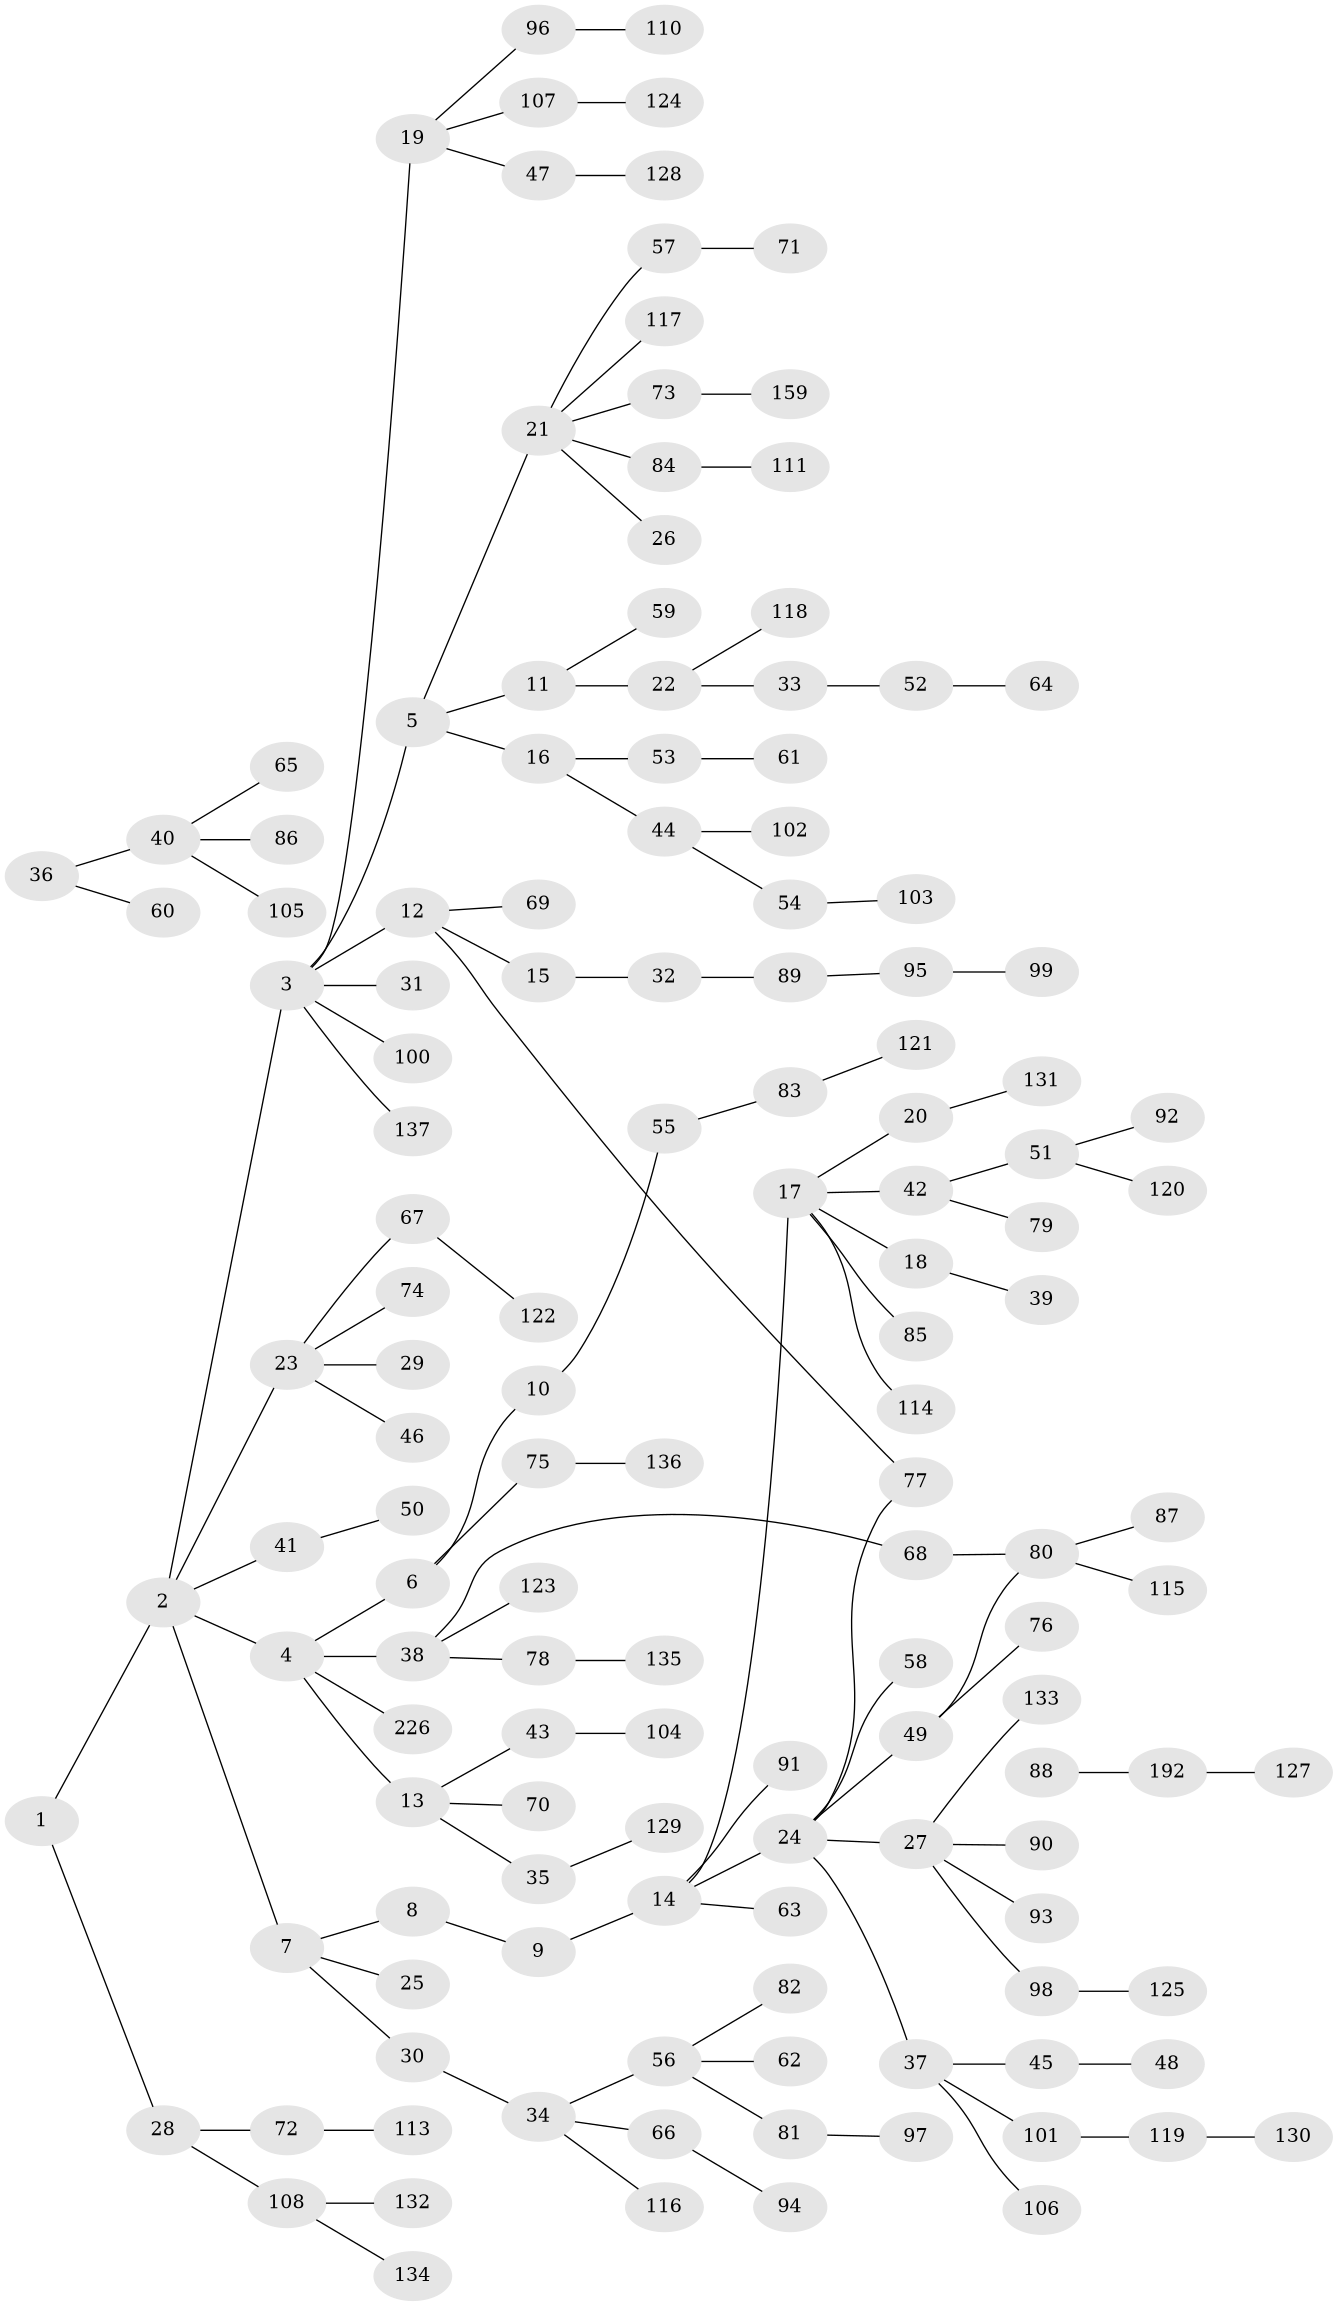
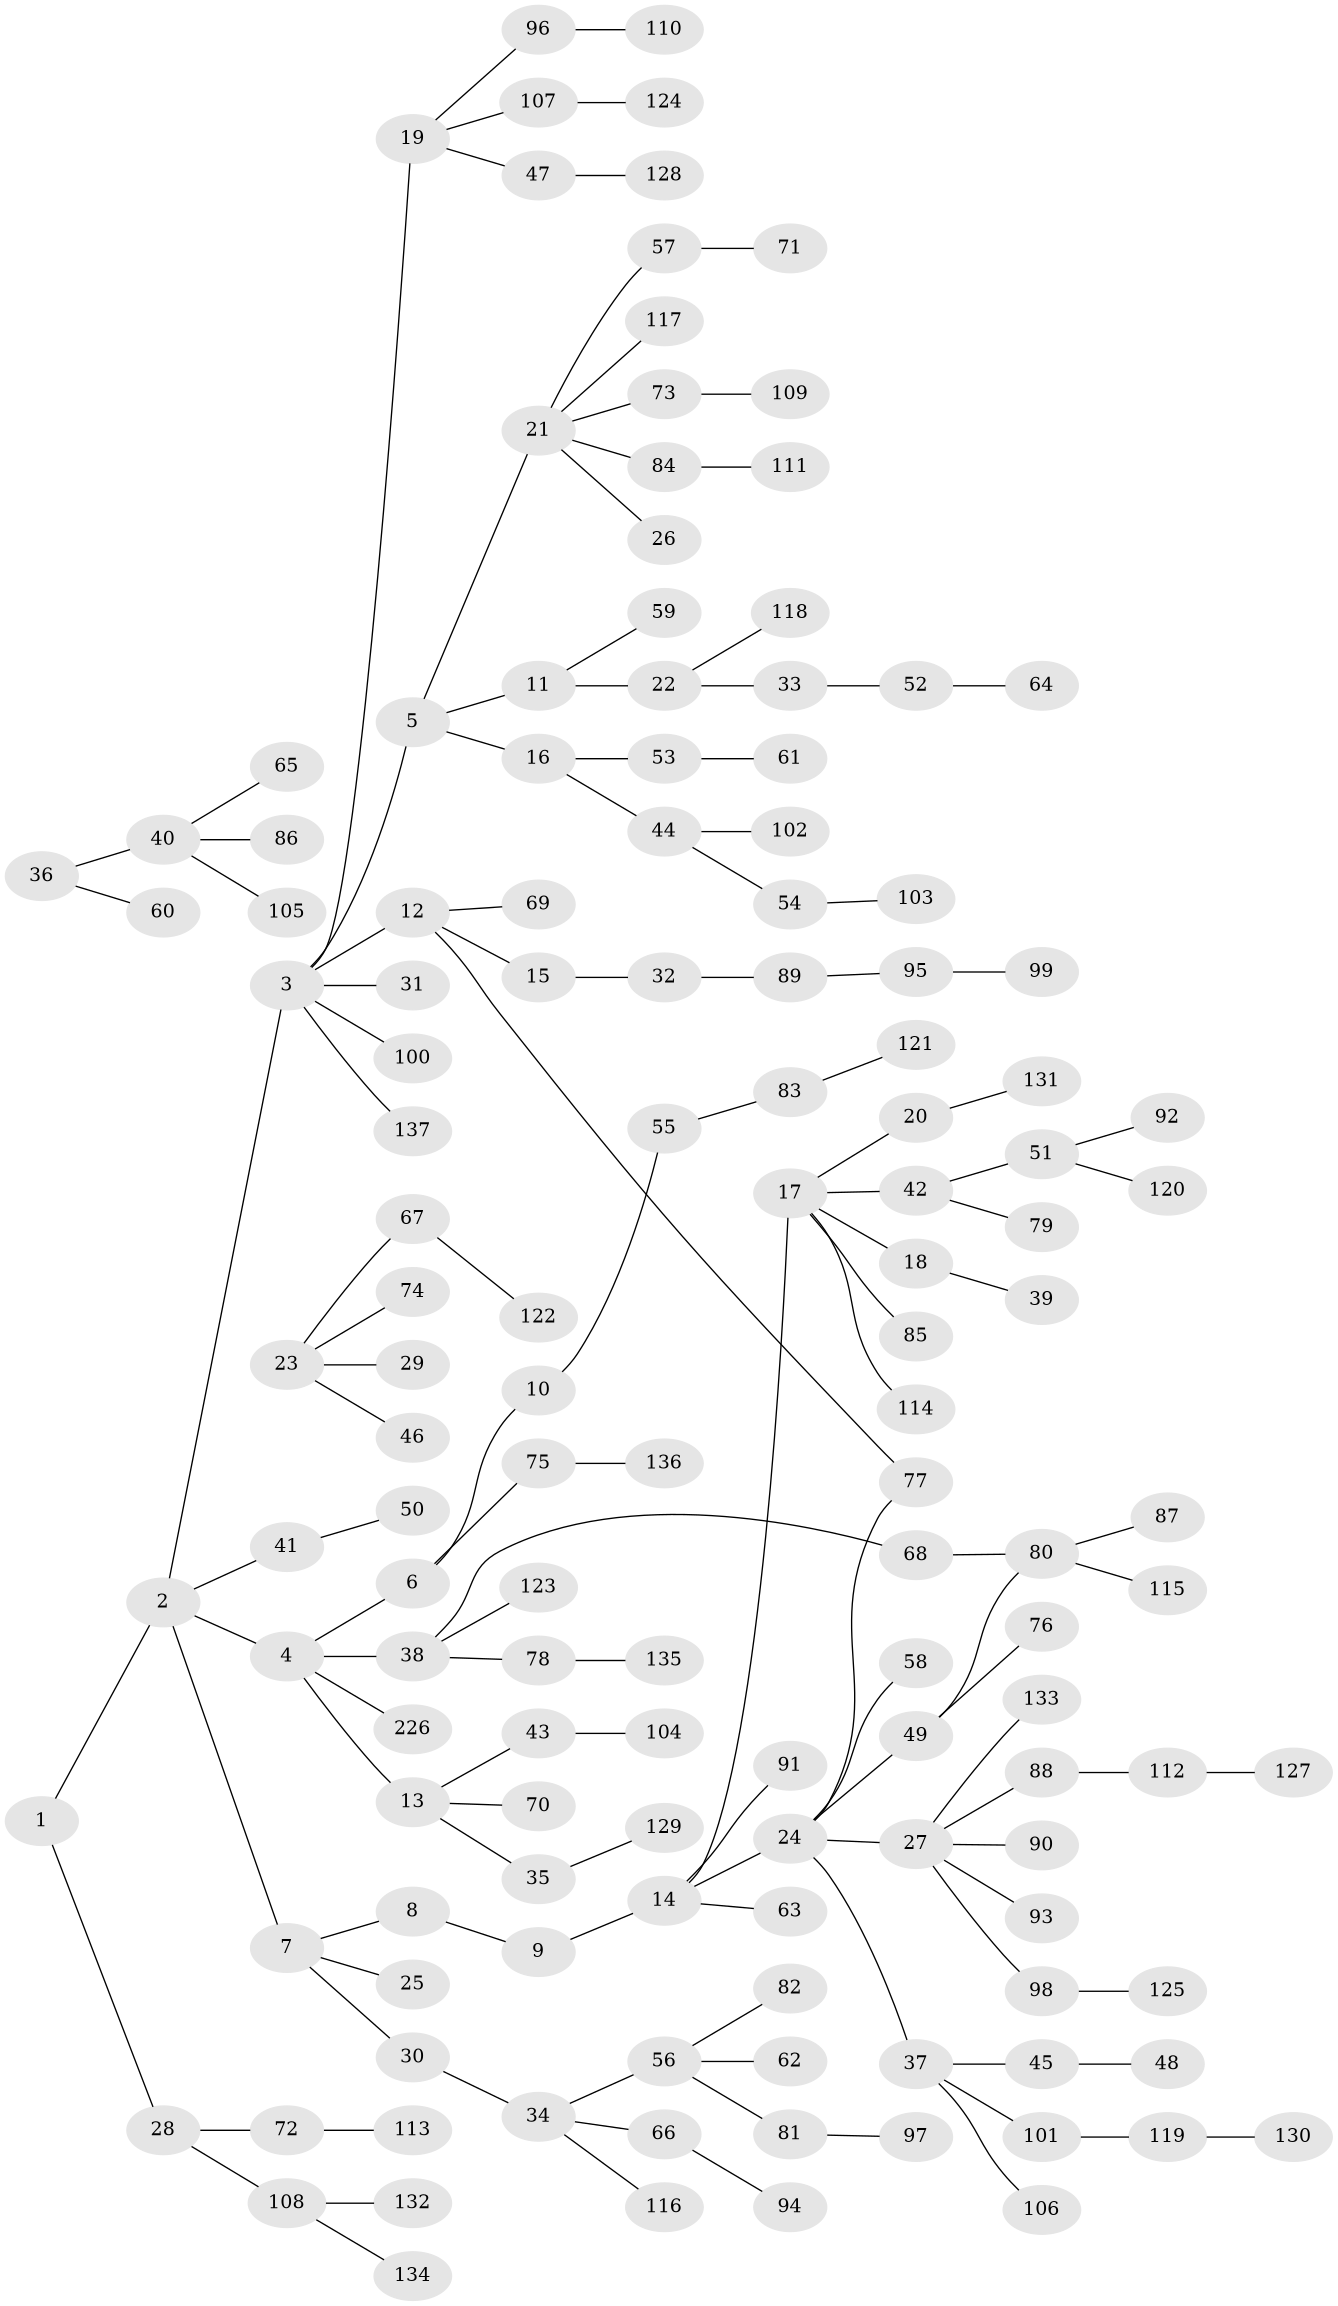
node "159": label "159" -> "109"
edge "23" -- "2": removed
node "192": label "192" -> "112"
edge "88" -- "27": added
